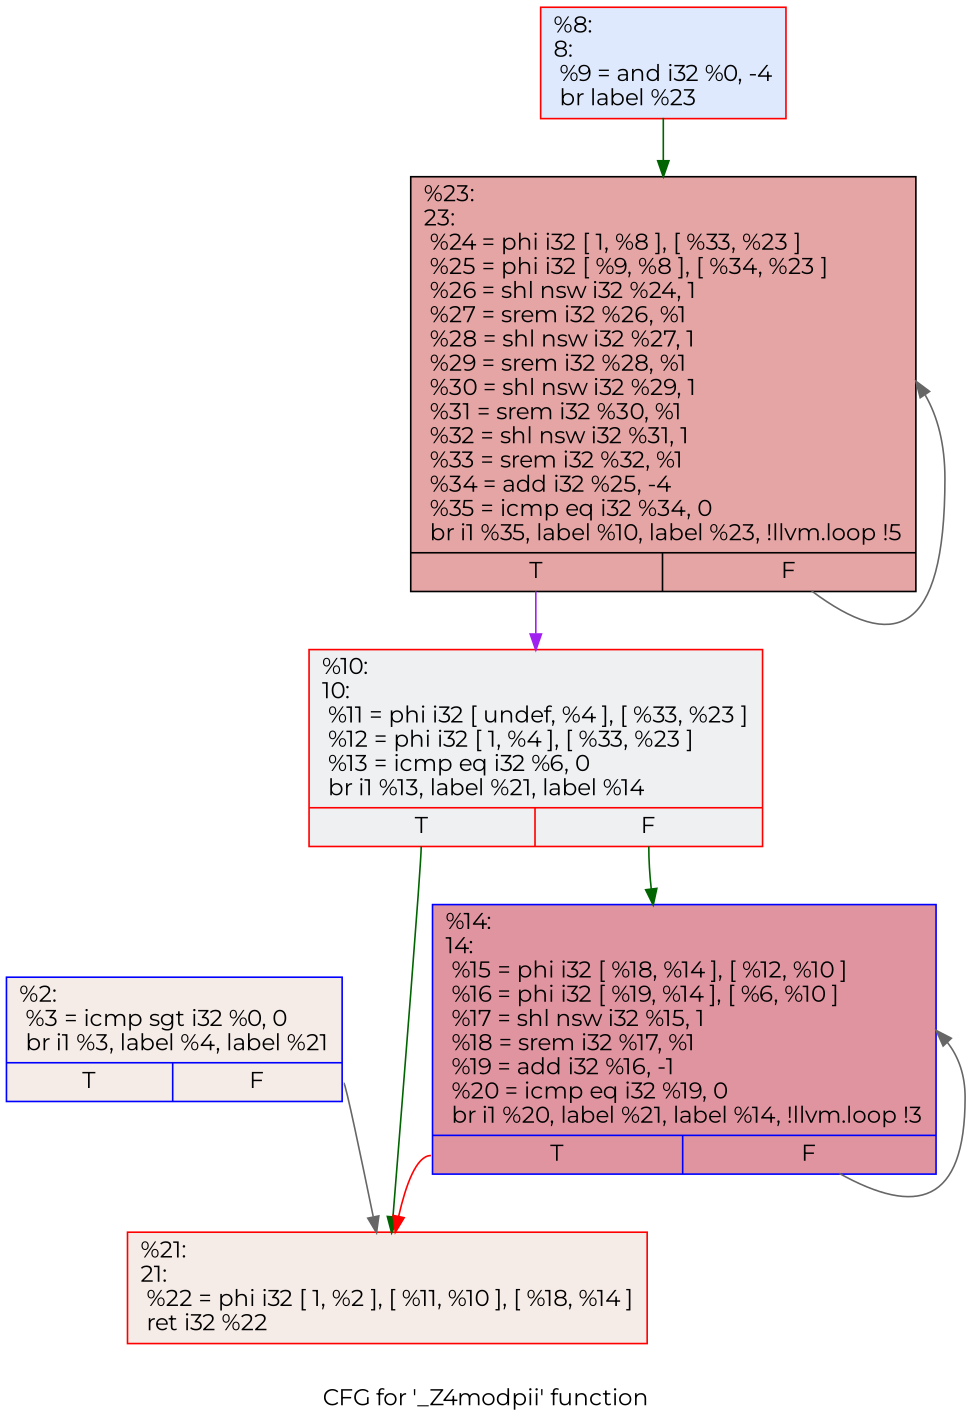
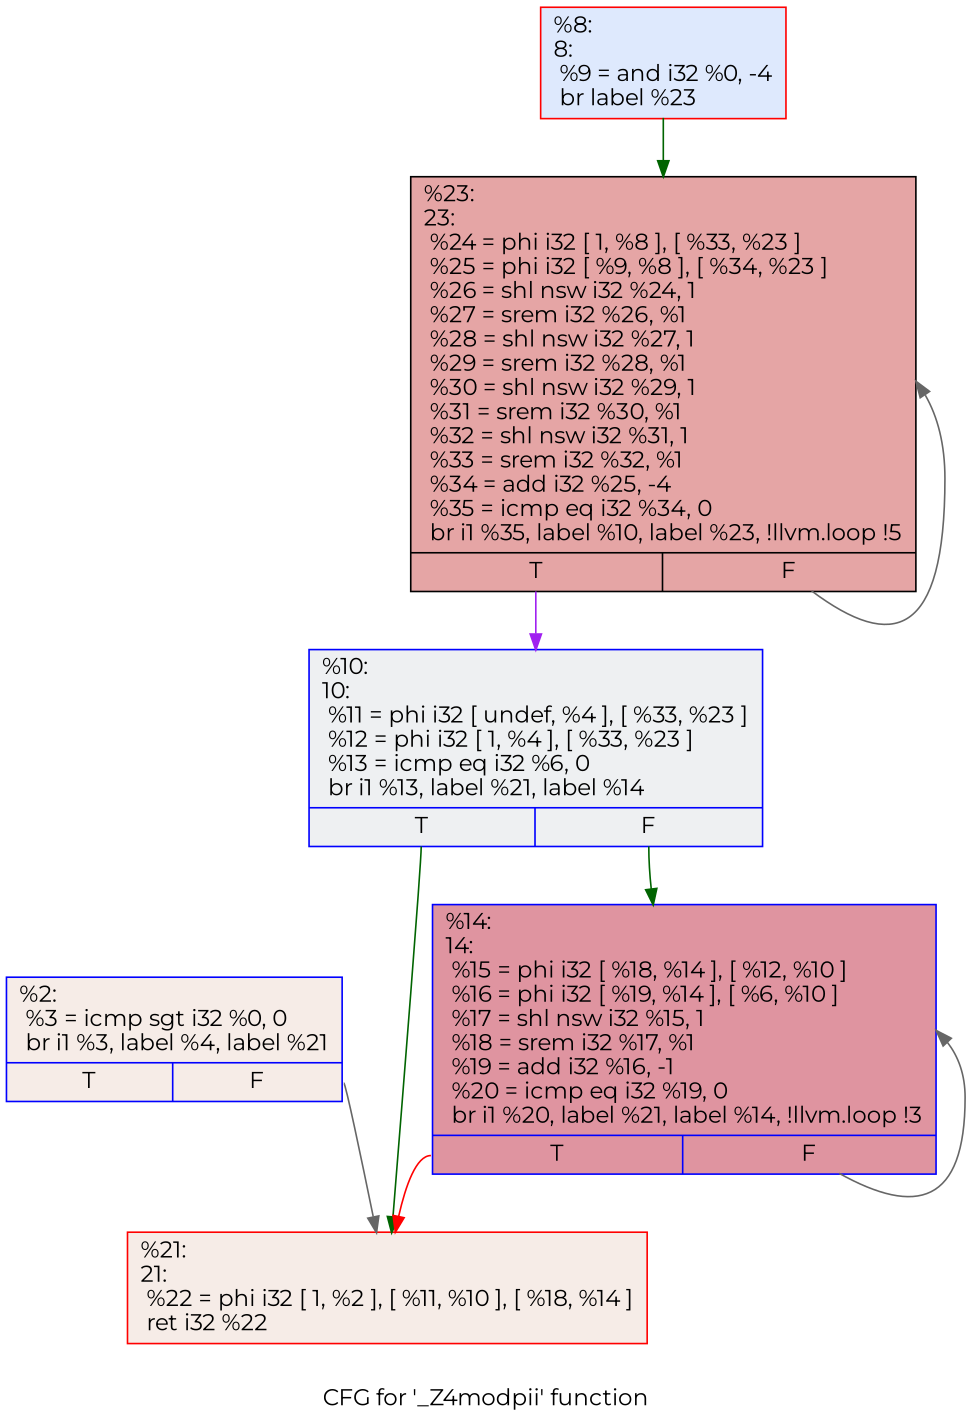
node "%10:": color red -> blue
